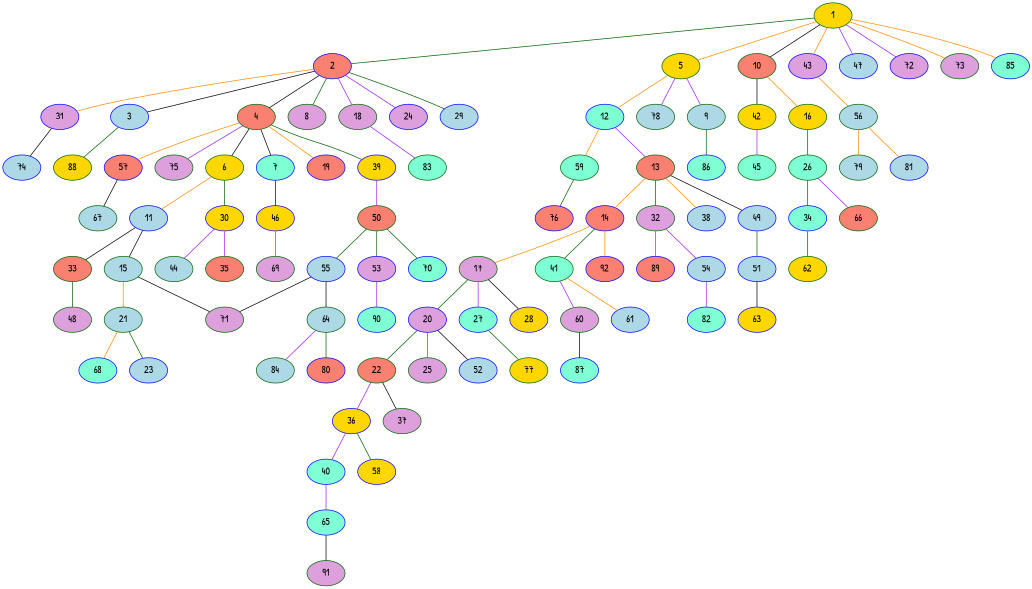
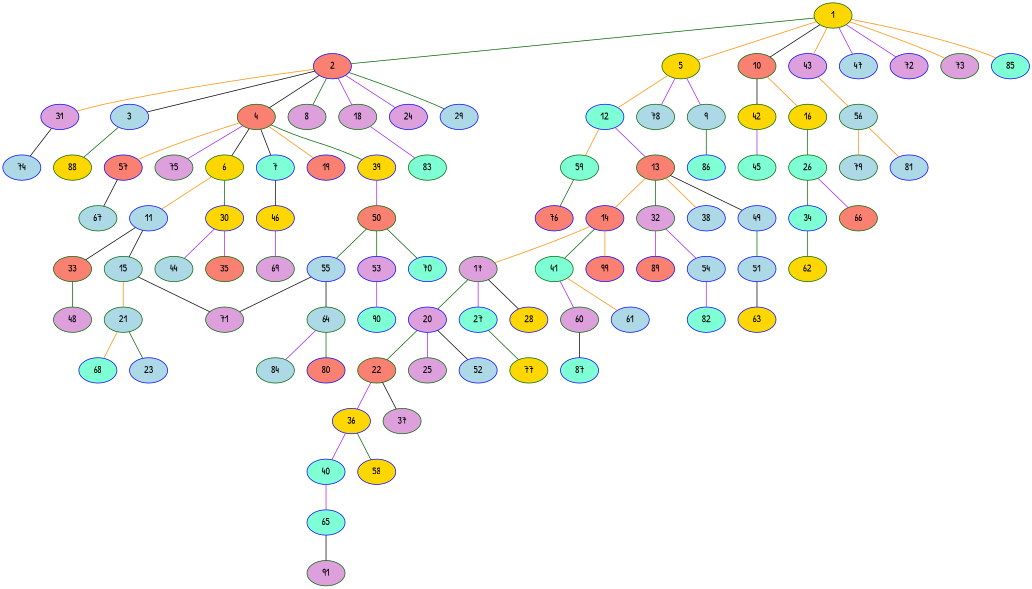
node "92": label "92" -> "99"
